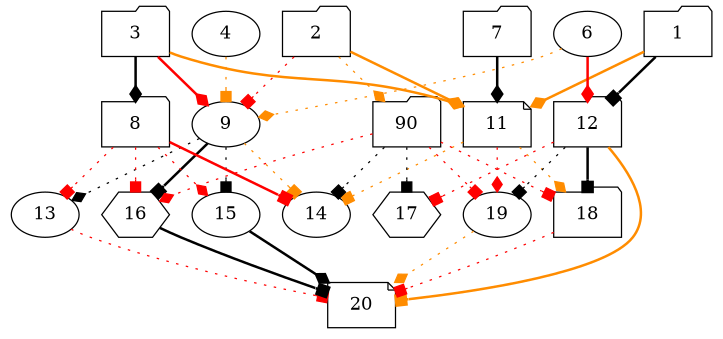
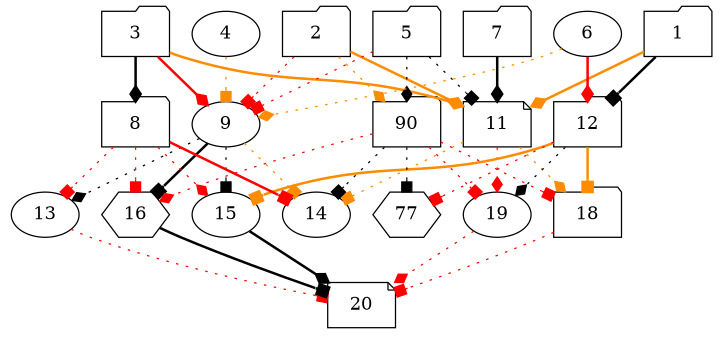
node "5": added
edge "12" -> "18": color black -> darkorange
edge "12" -> "19": arrowhead box -> diamond
node "17": label "17" -> "77"
edge "19" -> "20": color darkorange -> red
edge "12" -> "20": now "12" -> "15"
